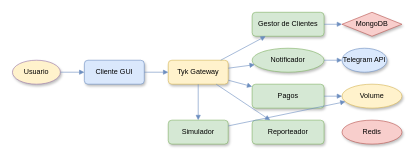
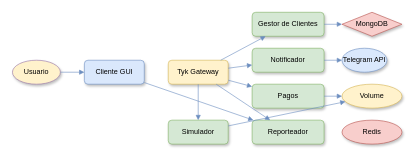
node "Notificador": shape ellipse -> rounded rectangle
edge "Cliente GUI" -> "Tyk Gateway": now "Cliente GUI" -> "Reporteador"
